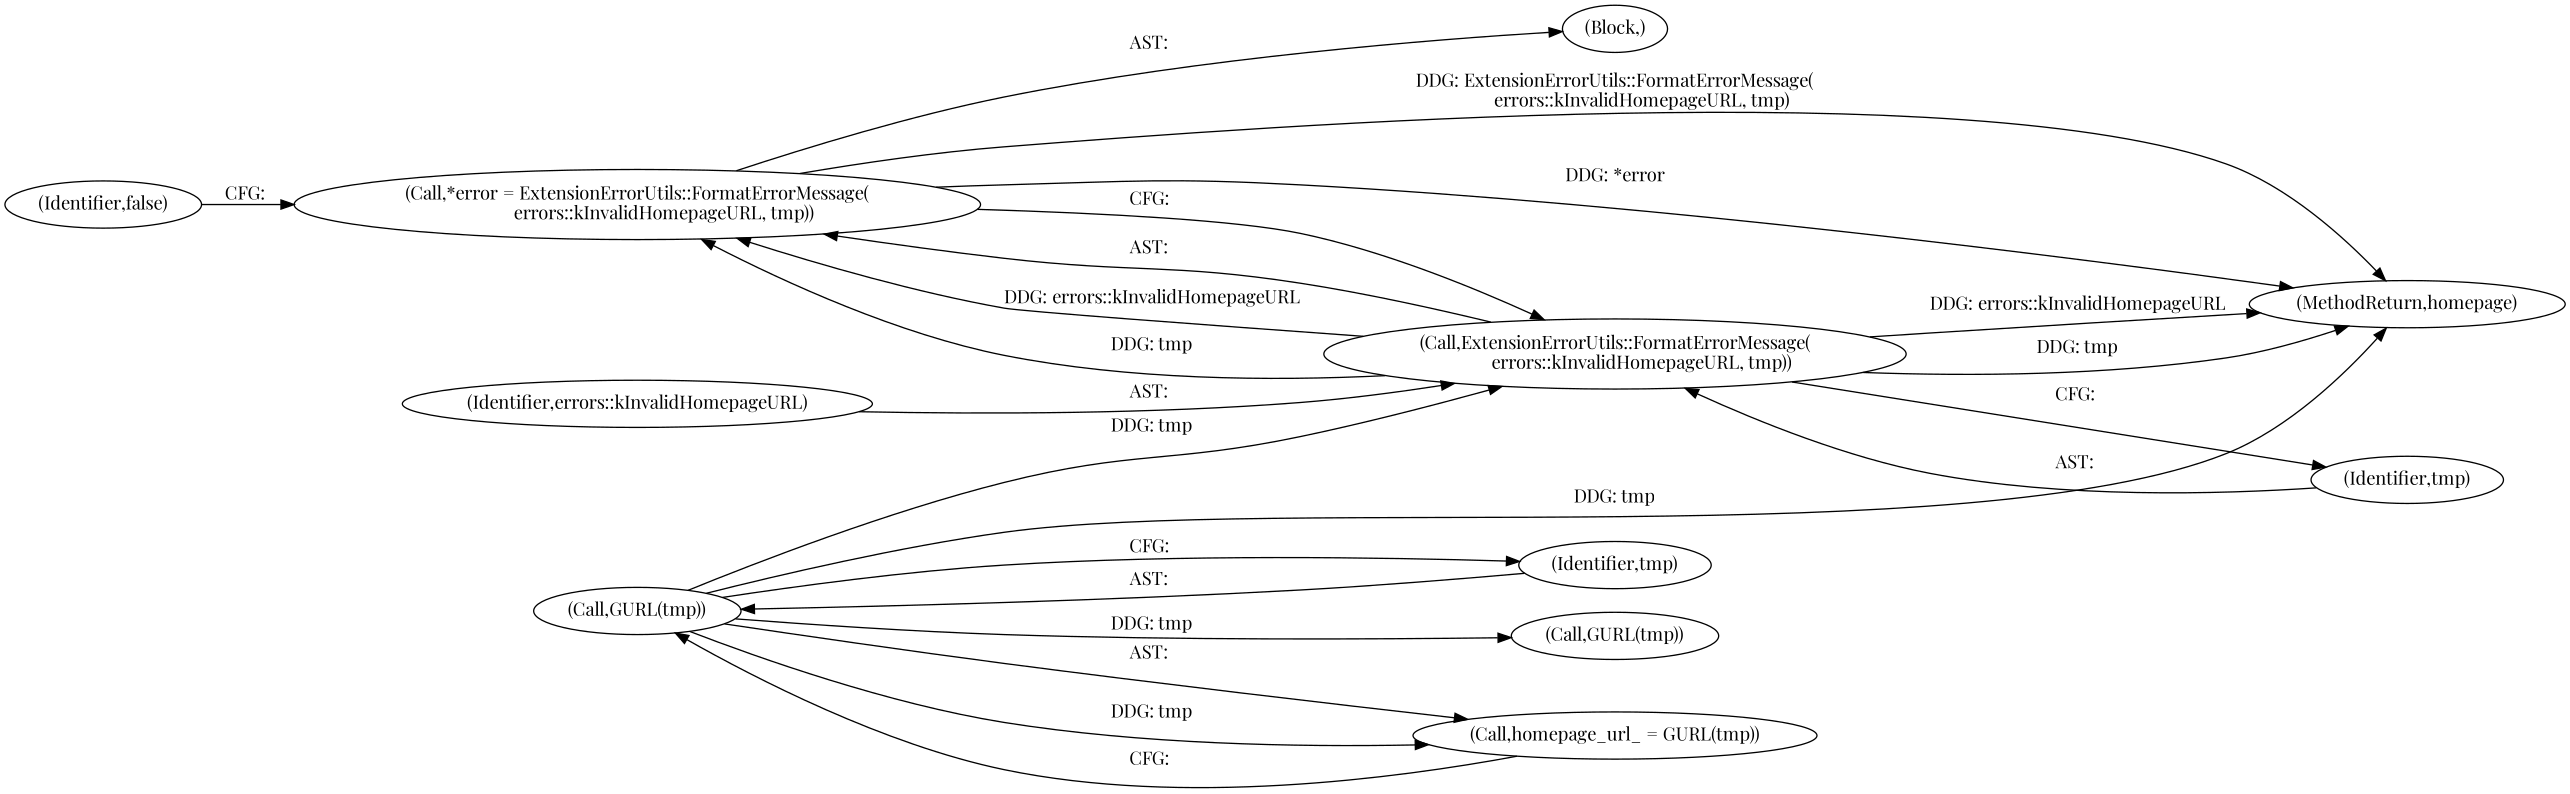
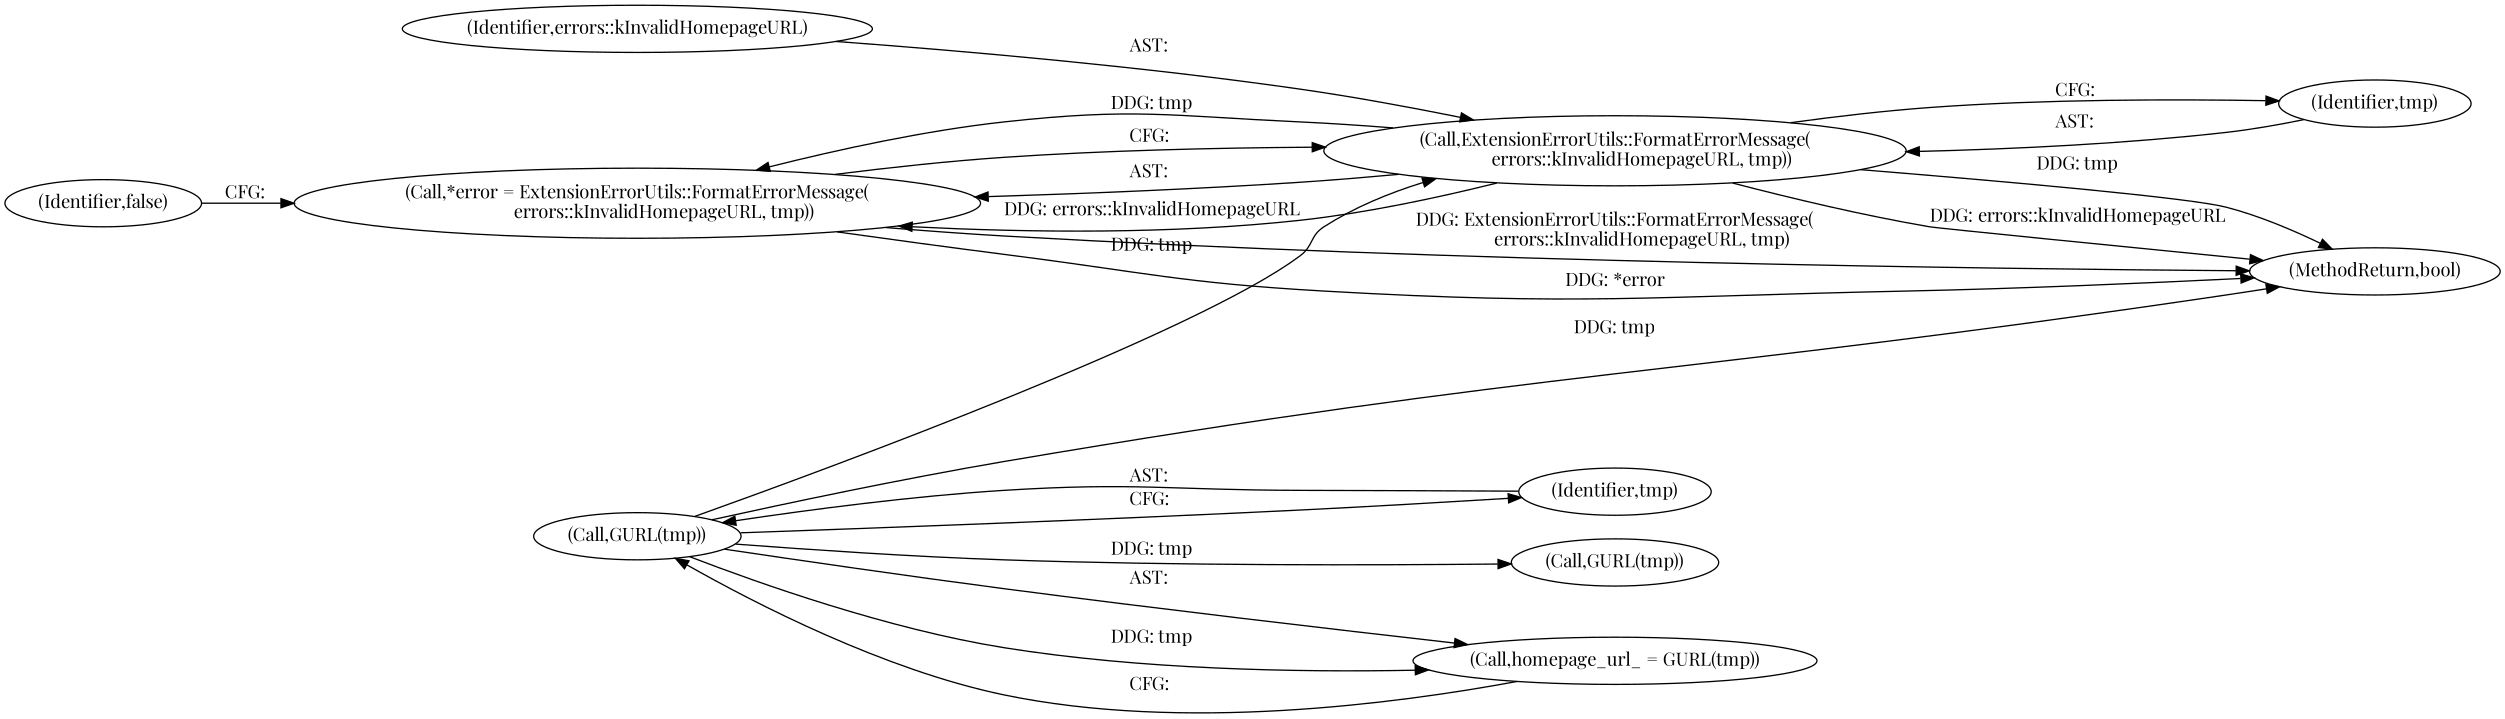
node "(Block,)": removed
node "(MethodReturn,homepage)": label "(MethodReturn,homepage)" -> "(MethodReturn,bool)"
